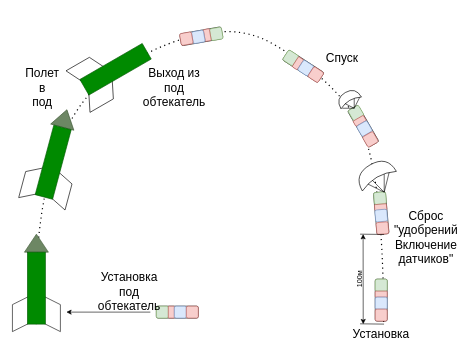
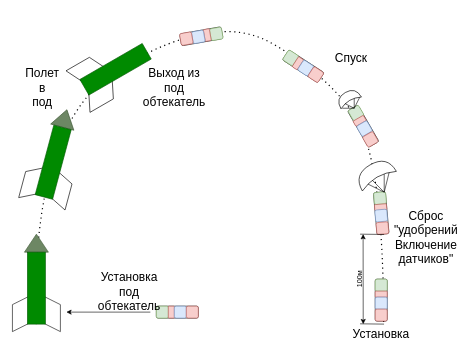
node "Спуск": moved (342, 57) -> (351, 57)
